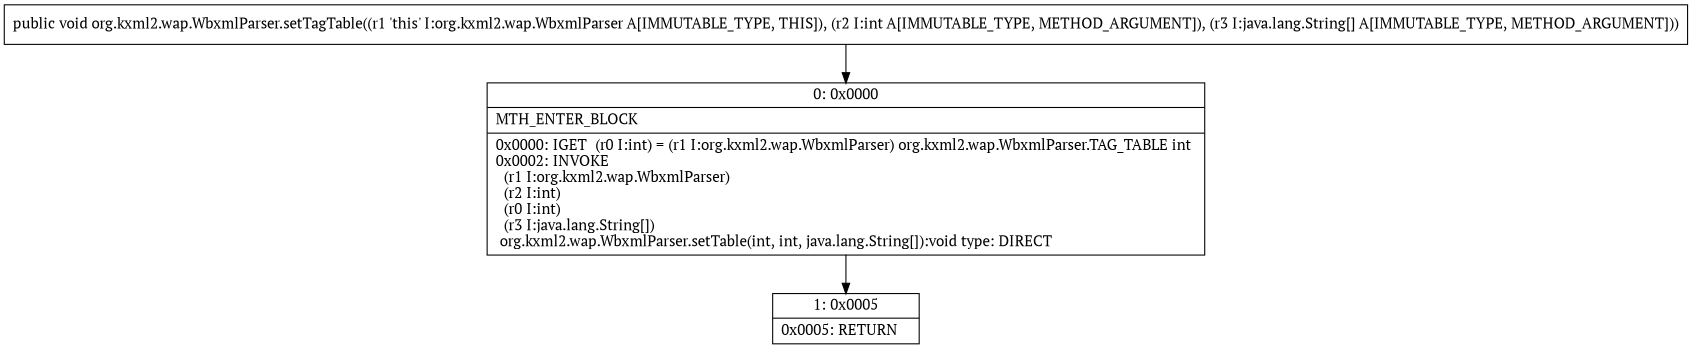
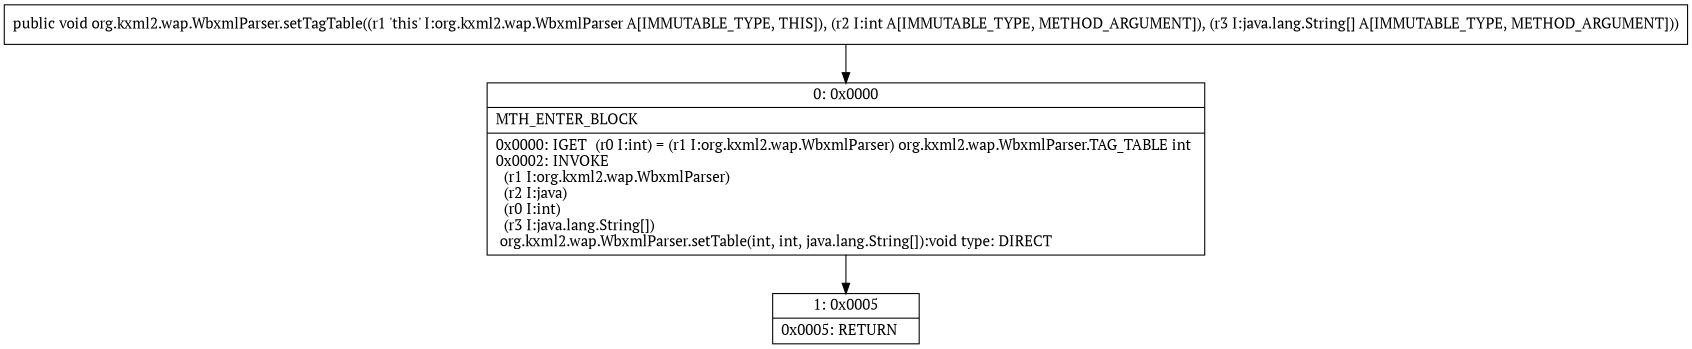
node "0: 0x0000": text "(r2 I:int)" -> "(r2 I:java)"
